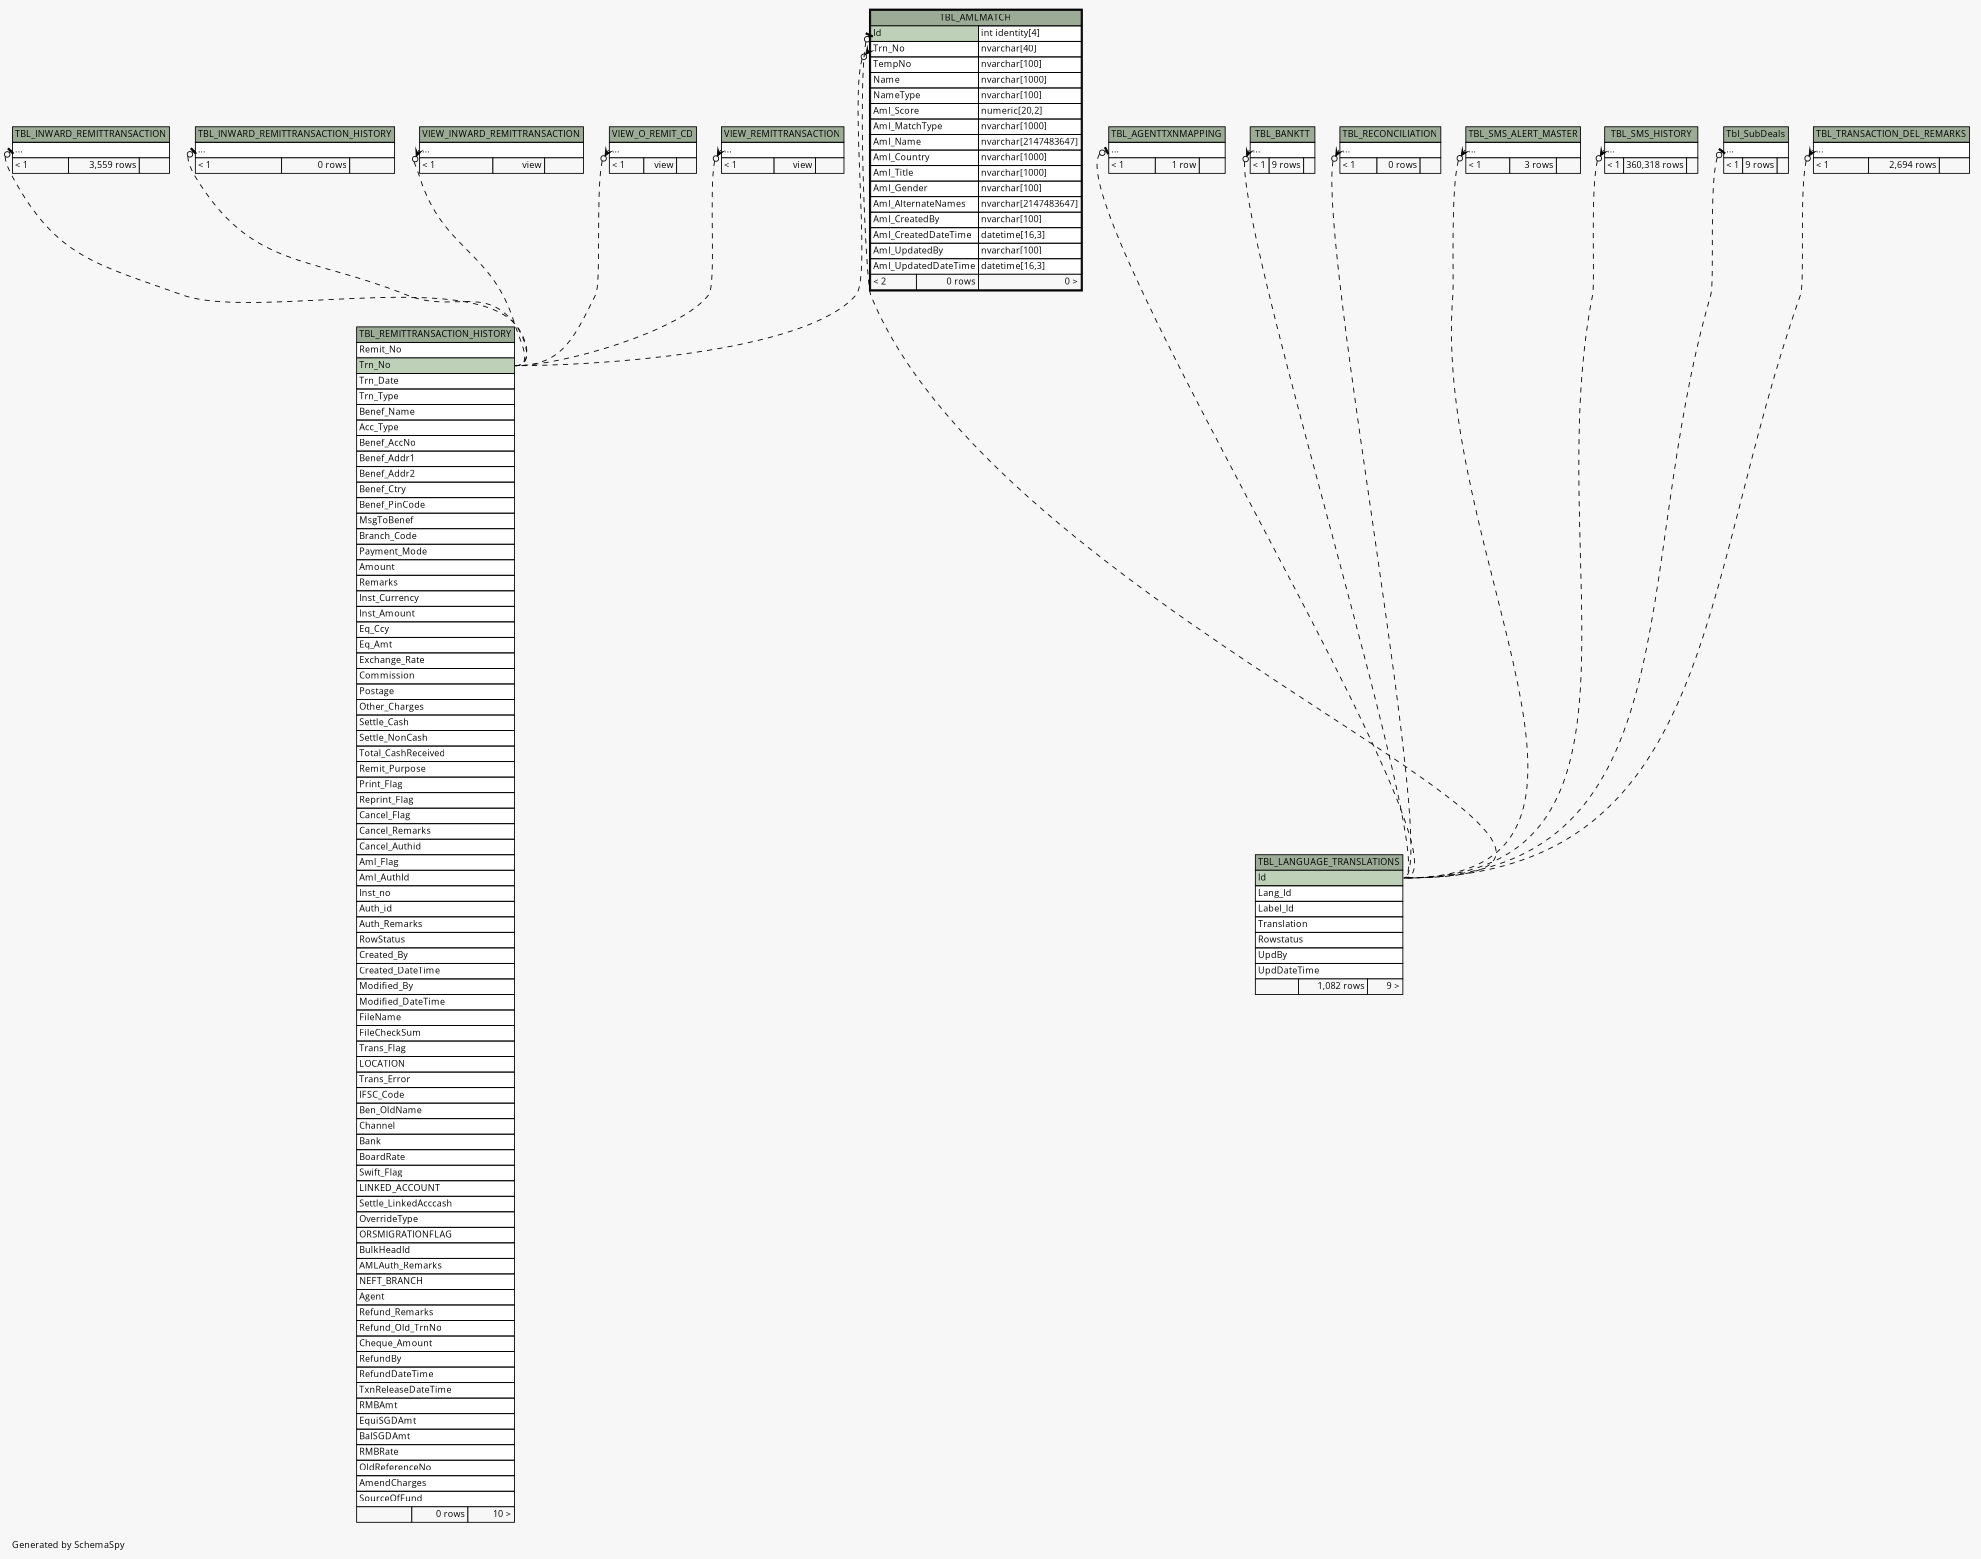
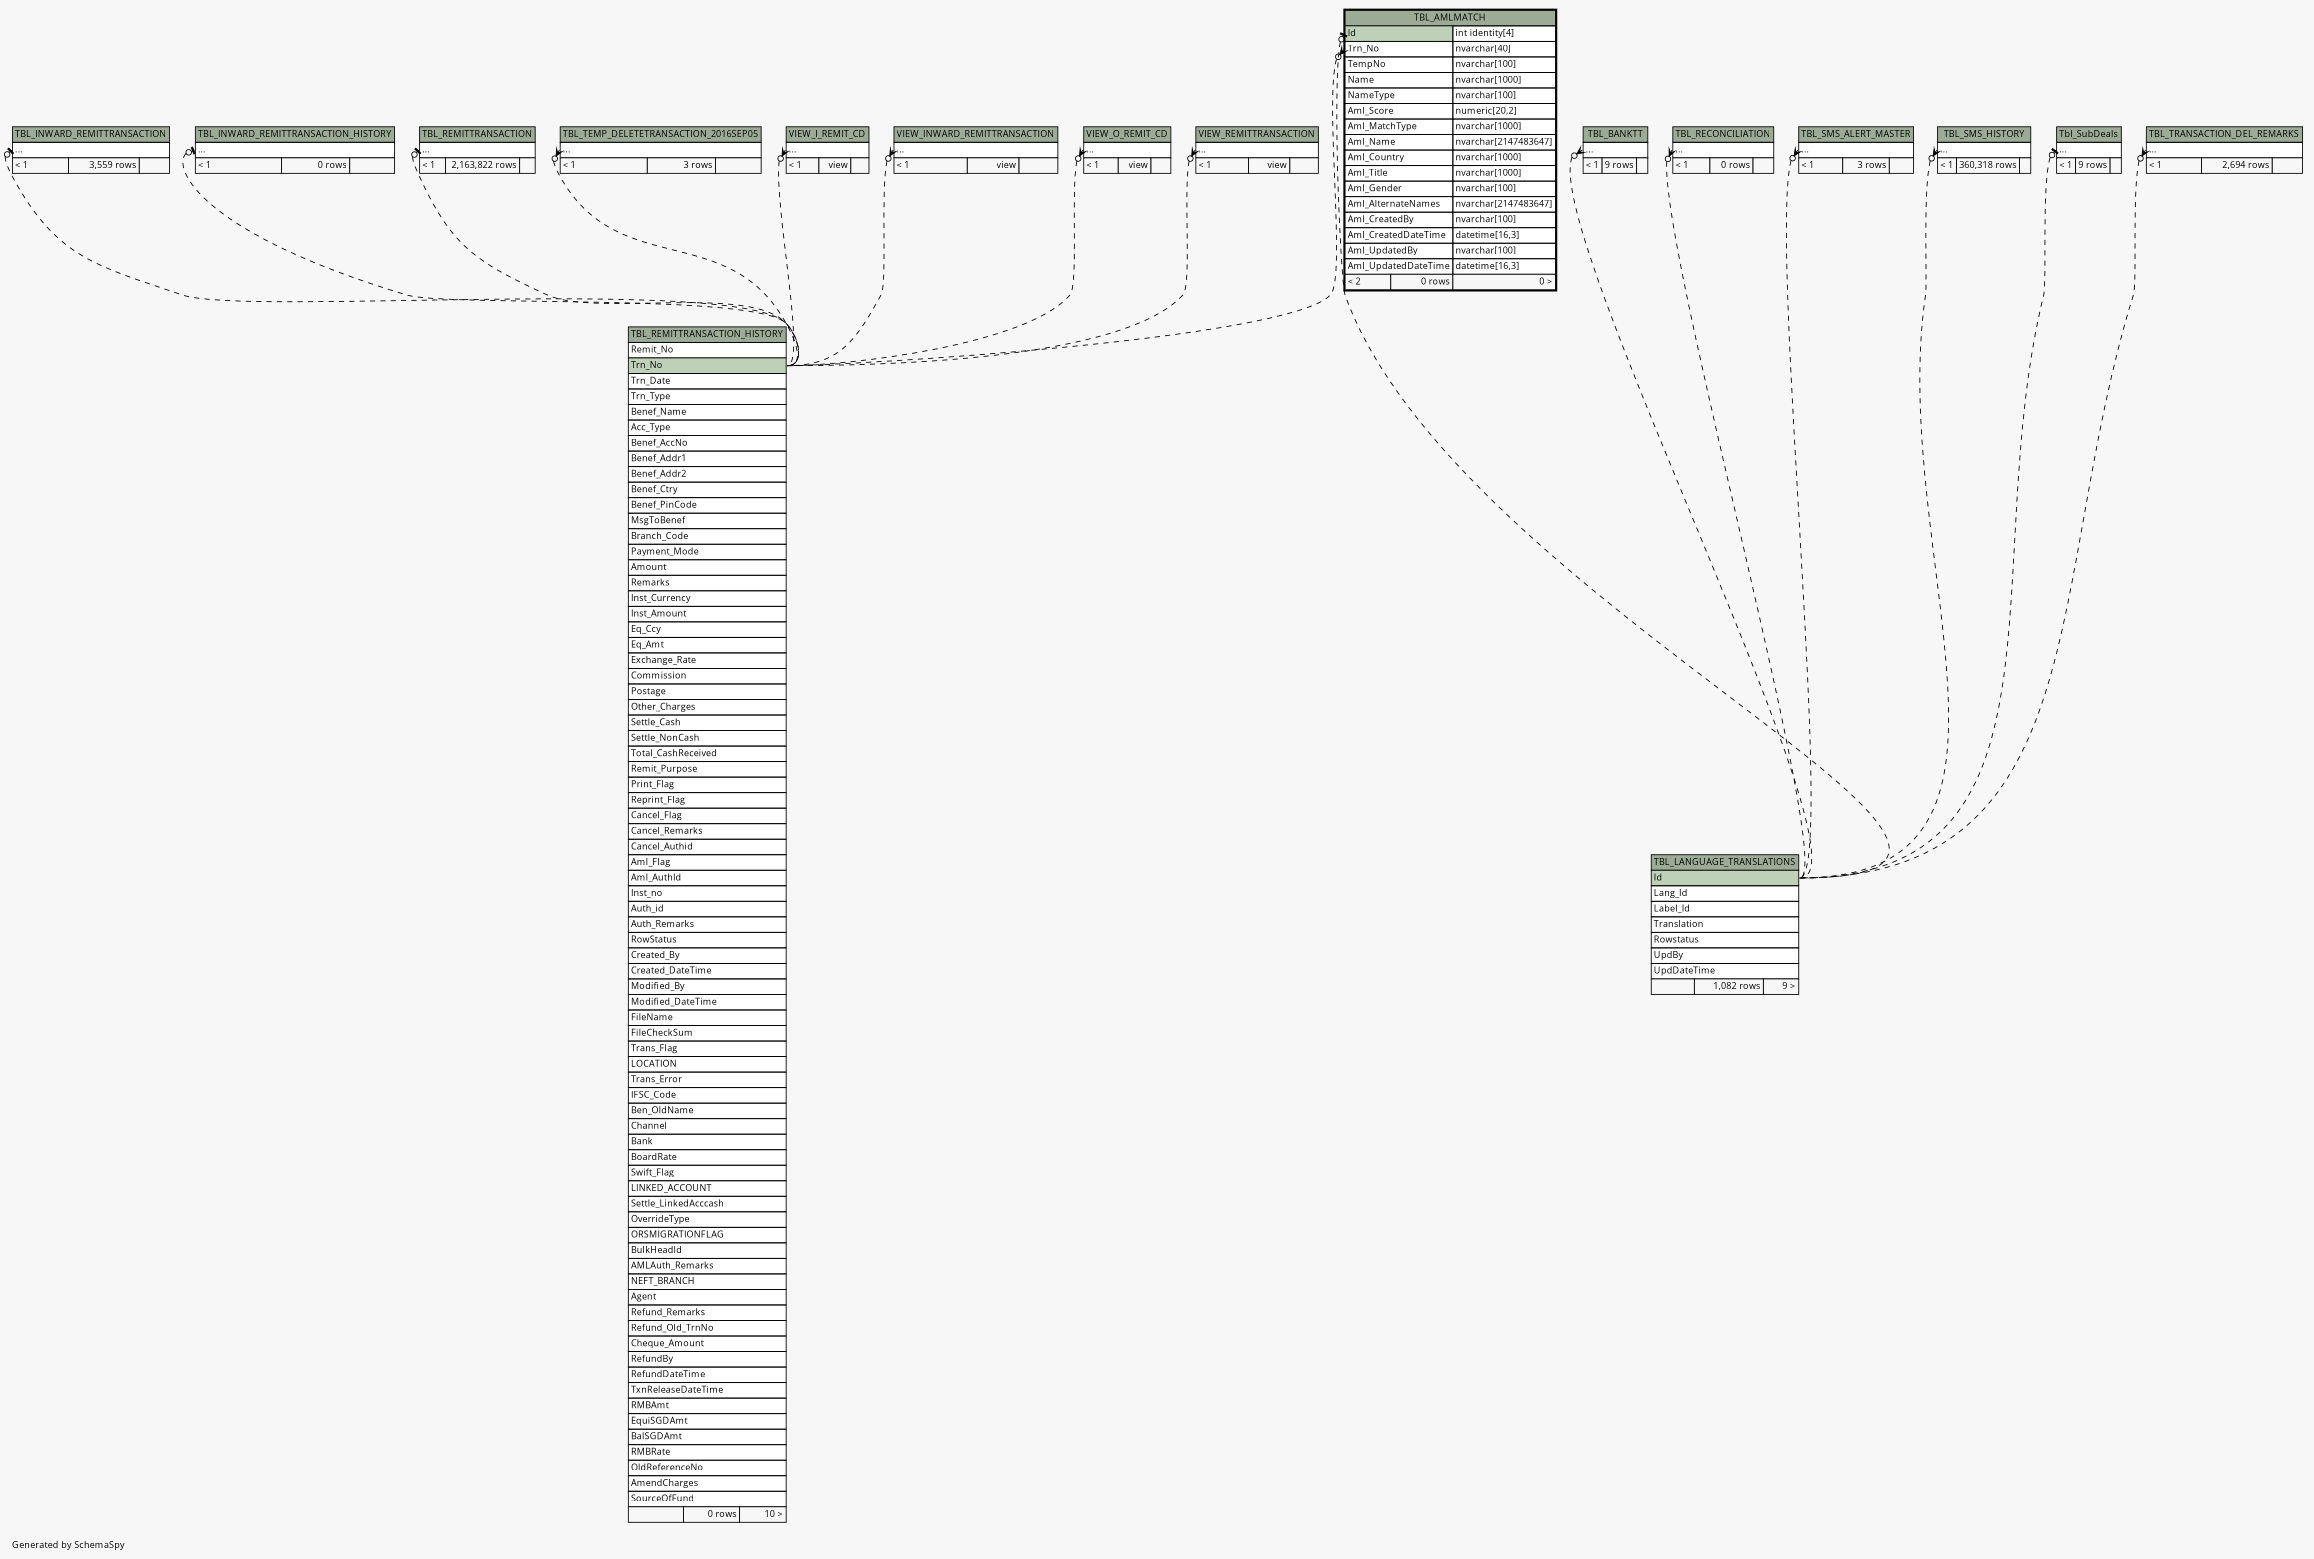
node "TBL_REMITTRANSACTION": added
node "TBL_TEMP_DELETETRANSACTION_2016SEP05": added
node "VIEW_I_REMIT_CD": added
node "TBL_AGENTTXNMAPPING": removed
